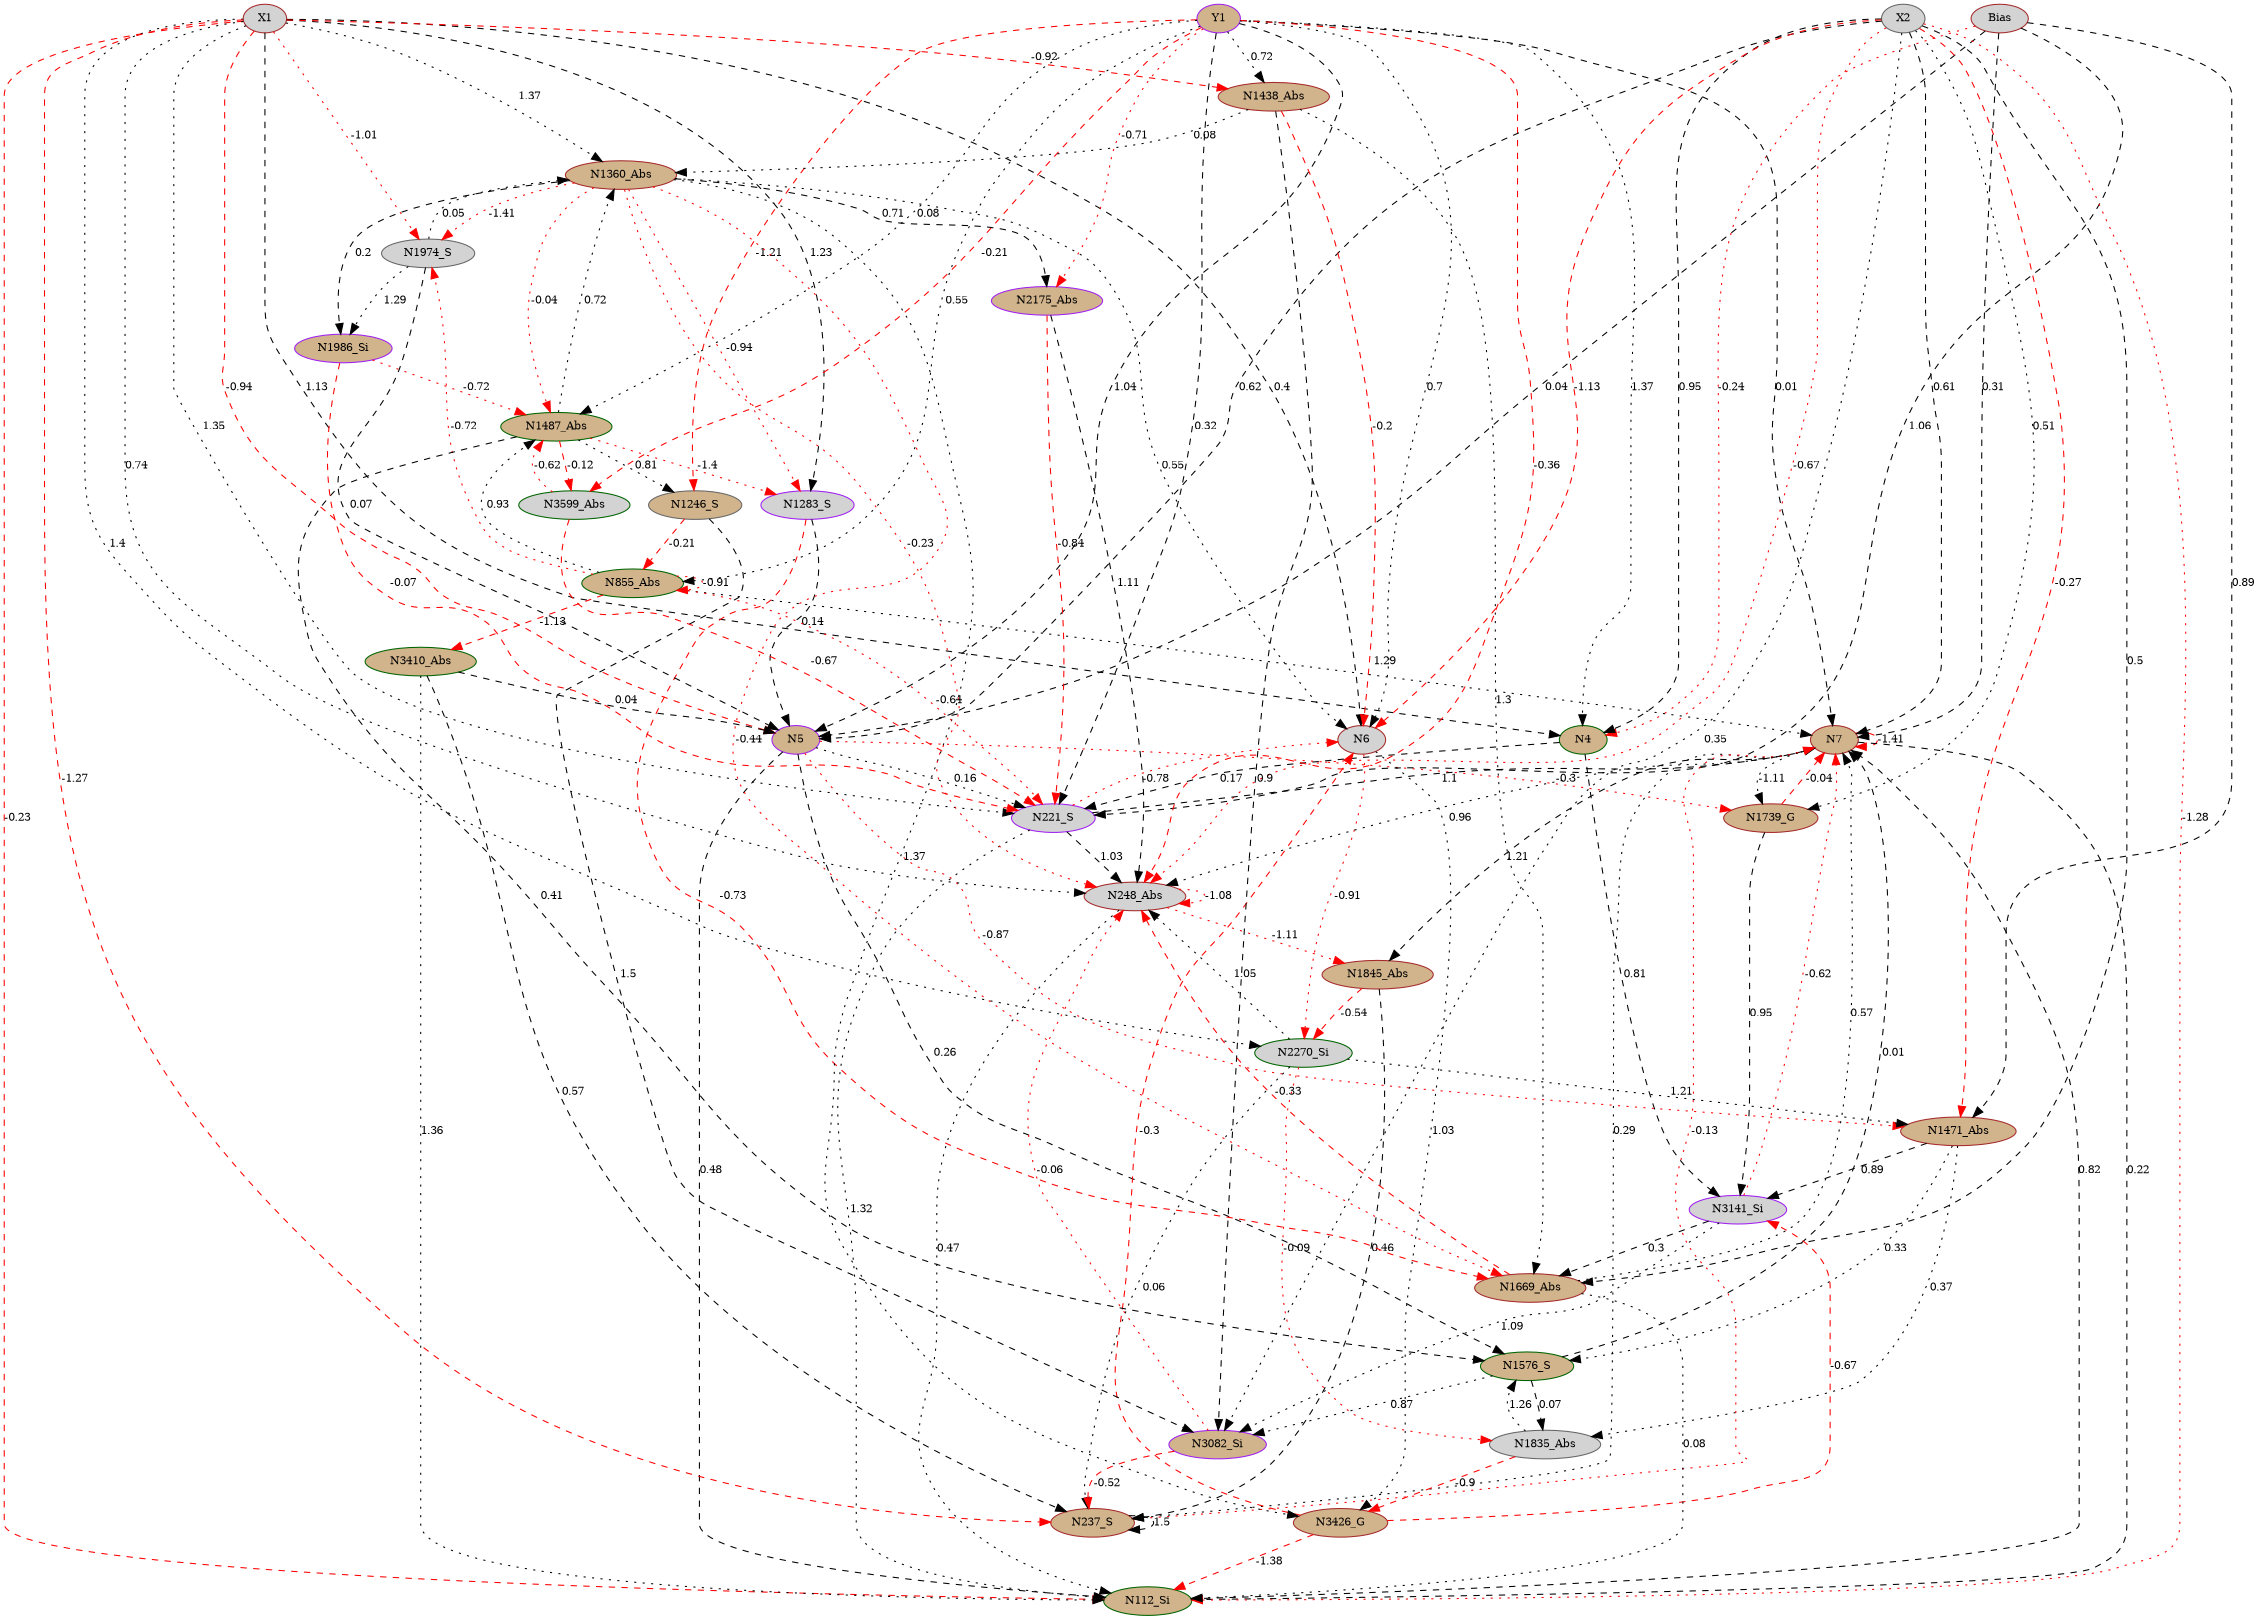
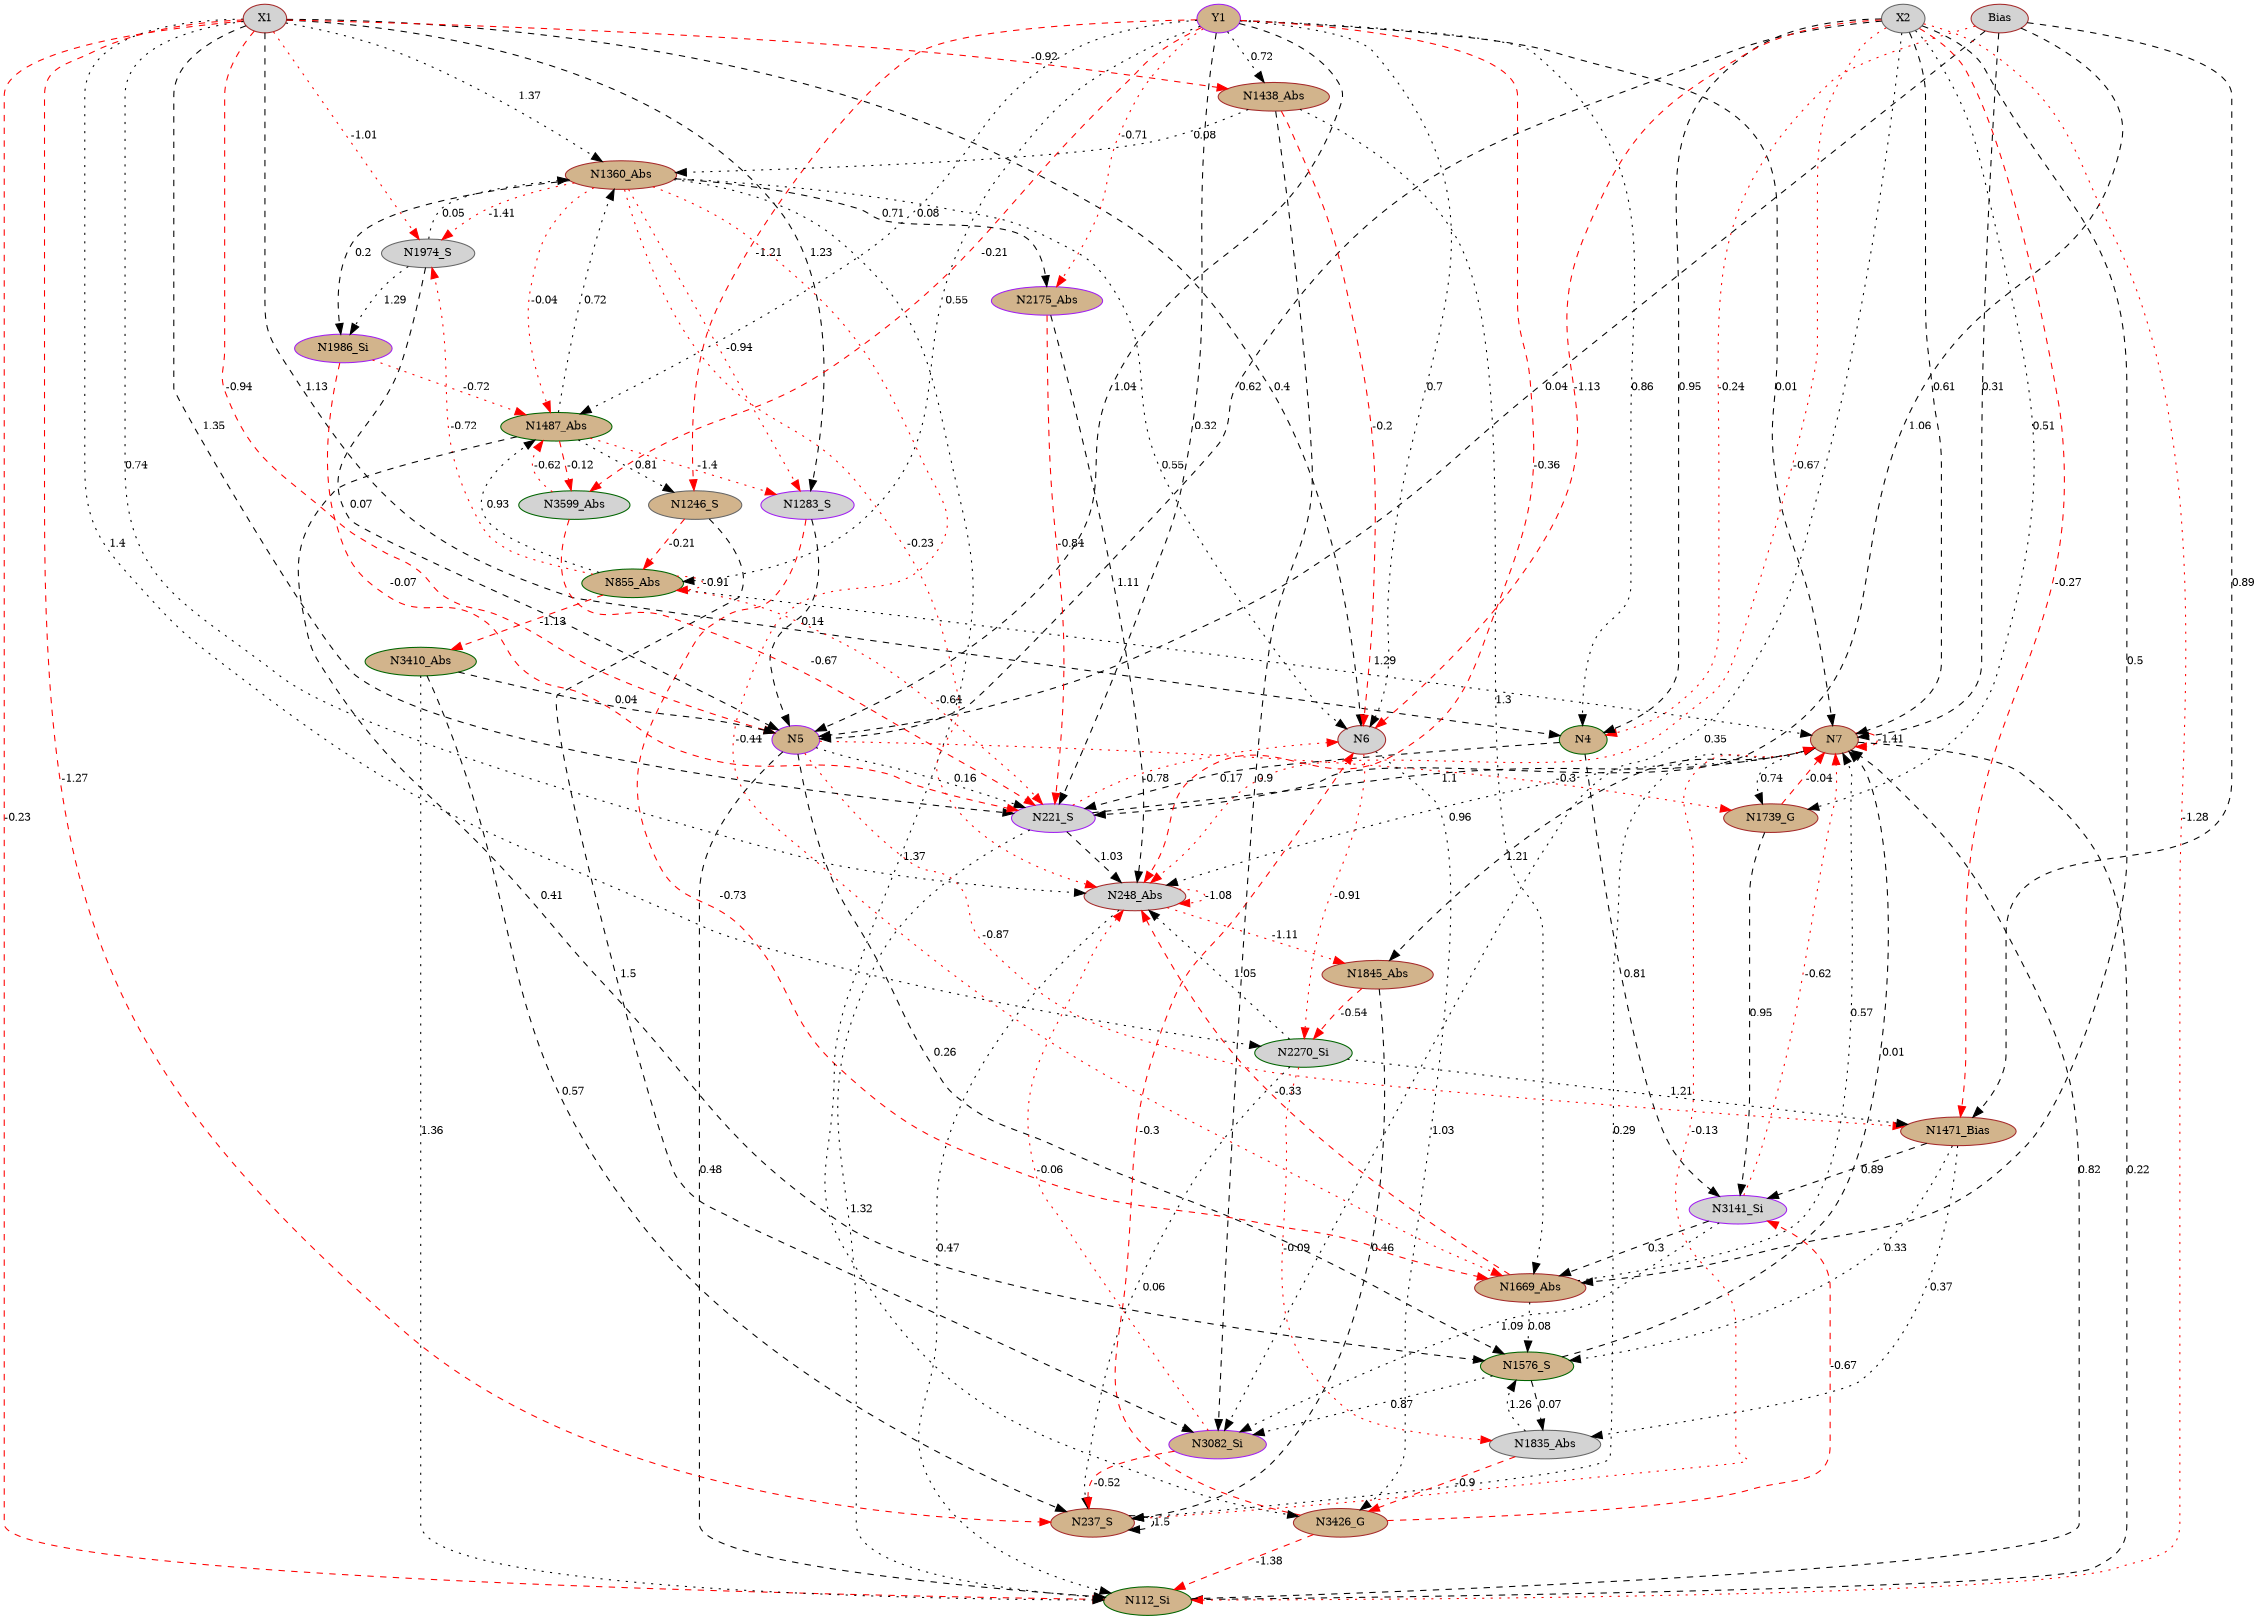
edge "Y1" -> "N4": label "1.37" -> "0.86"
edge "X1" -> "N221_S": style dotted -> dashed
edge "N7" -> "N1739_G": label "-1.11" -> "0.74"
node "N1471_Abs": label "N1471_Abs" -> "N1471_Bias"
edge "N1669_Abs" -> "N112_Si": now "N1669_Abs" -> "N1576_S"
